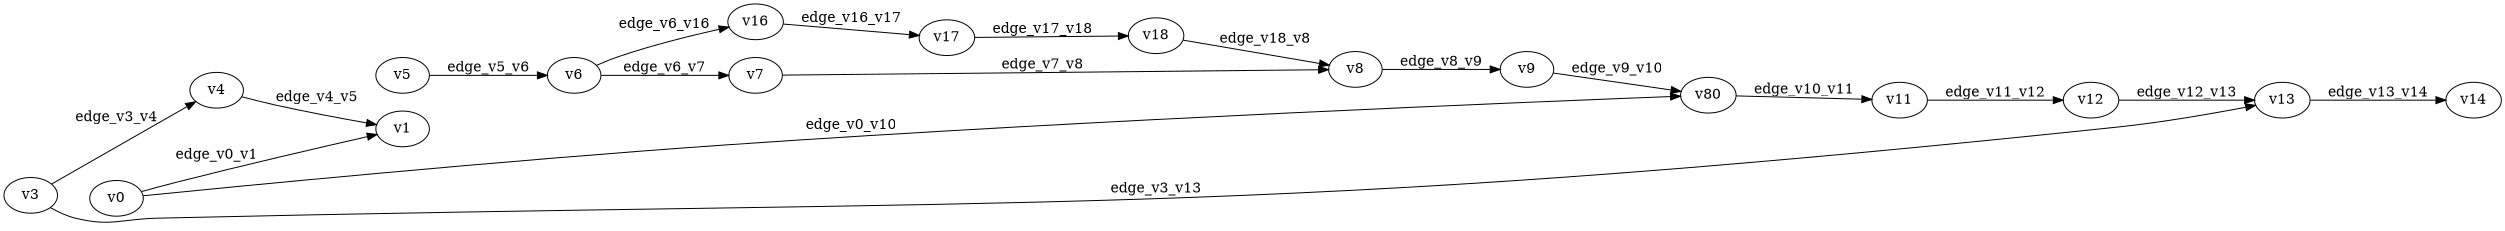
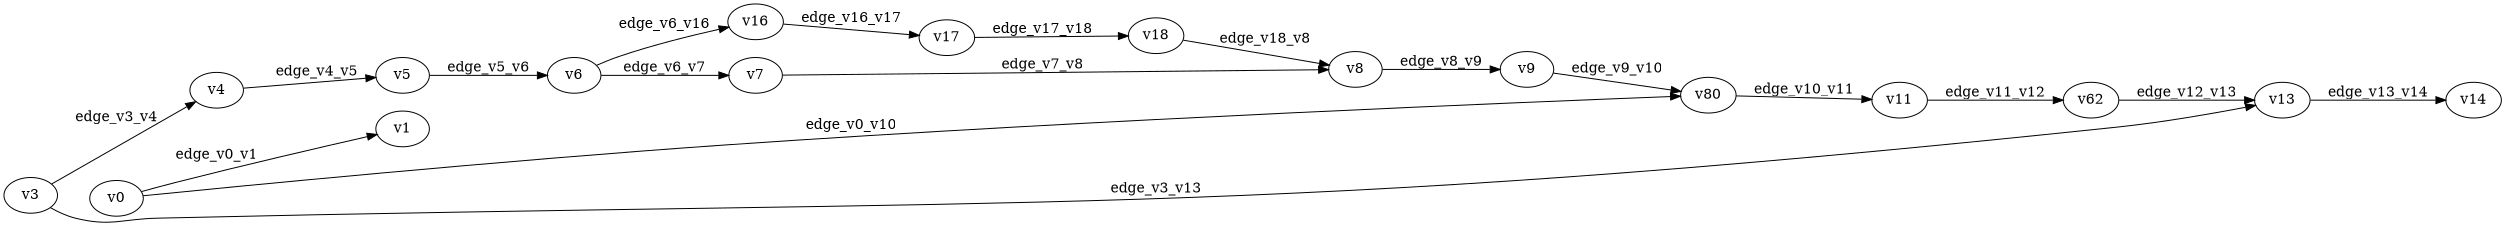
node "v12": label "v12" -> "v62"
edge "v4" -> "v1": now "v4" -> "v5"
